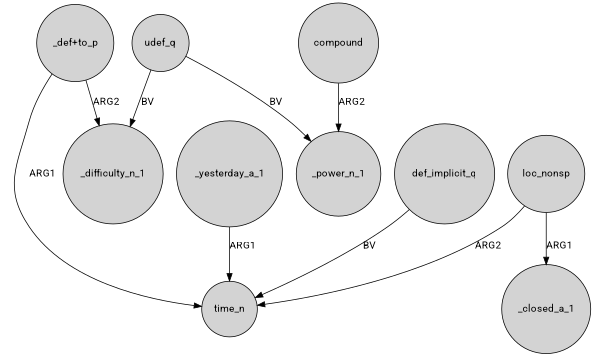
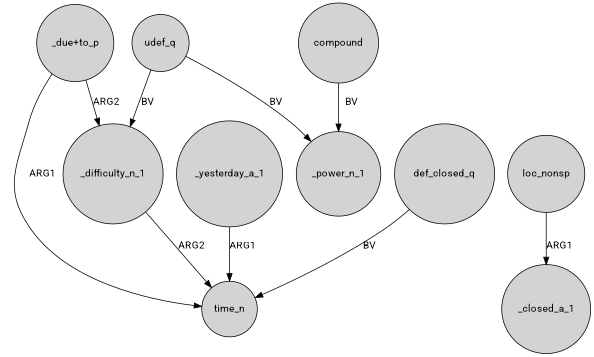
node "_def+to_p": label "_def+to_p" -> "_due+to_p"
edge "compound" -> "_power_n_1": label "ARG2" -> "BV"
node "def_implicit_q": label "def_implicit_q" -> "def_closed_q"
edge "loc_nonsp" -> "time_n": now "_difficulty_n_1" -> "time_n"
